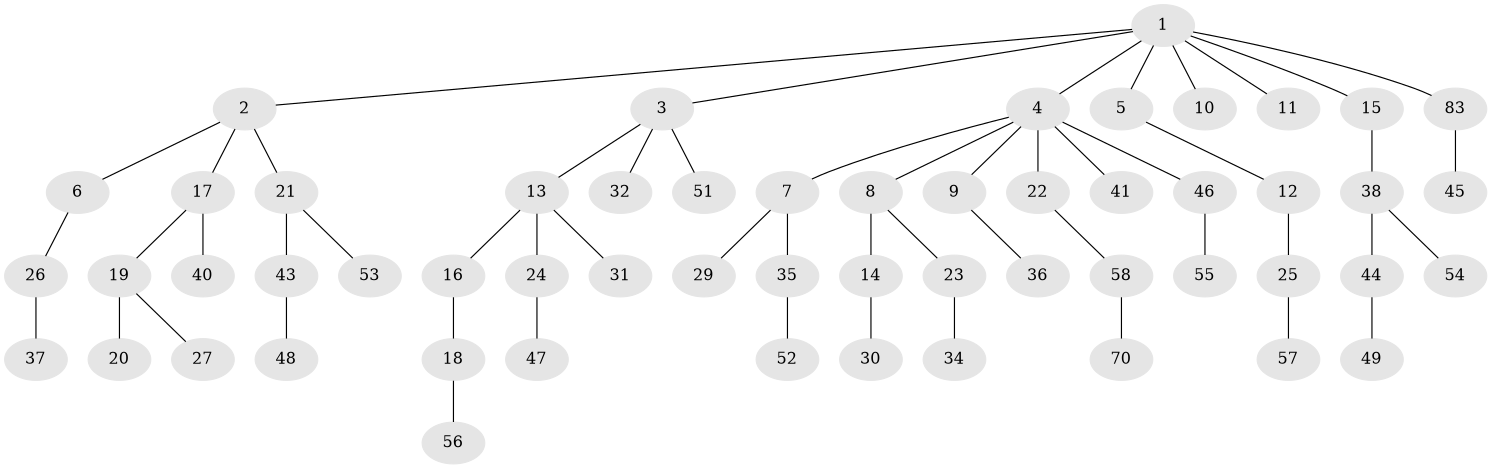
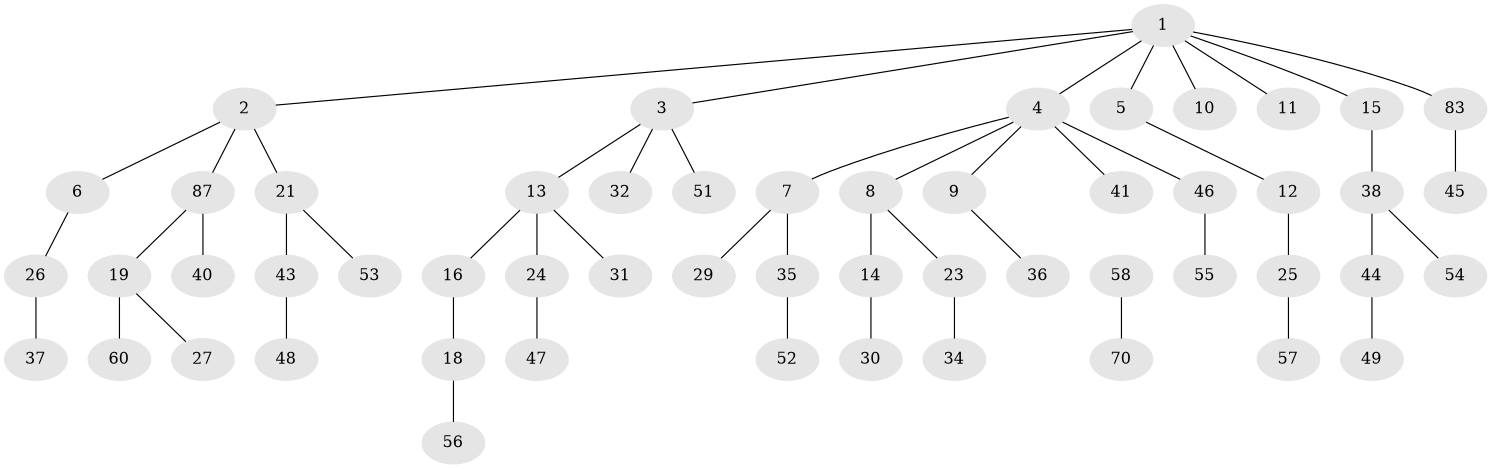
node "17": label "17" -> "87"
node "22": removed
node "20": label "20" -> "60"
